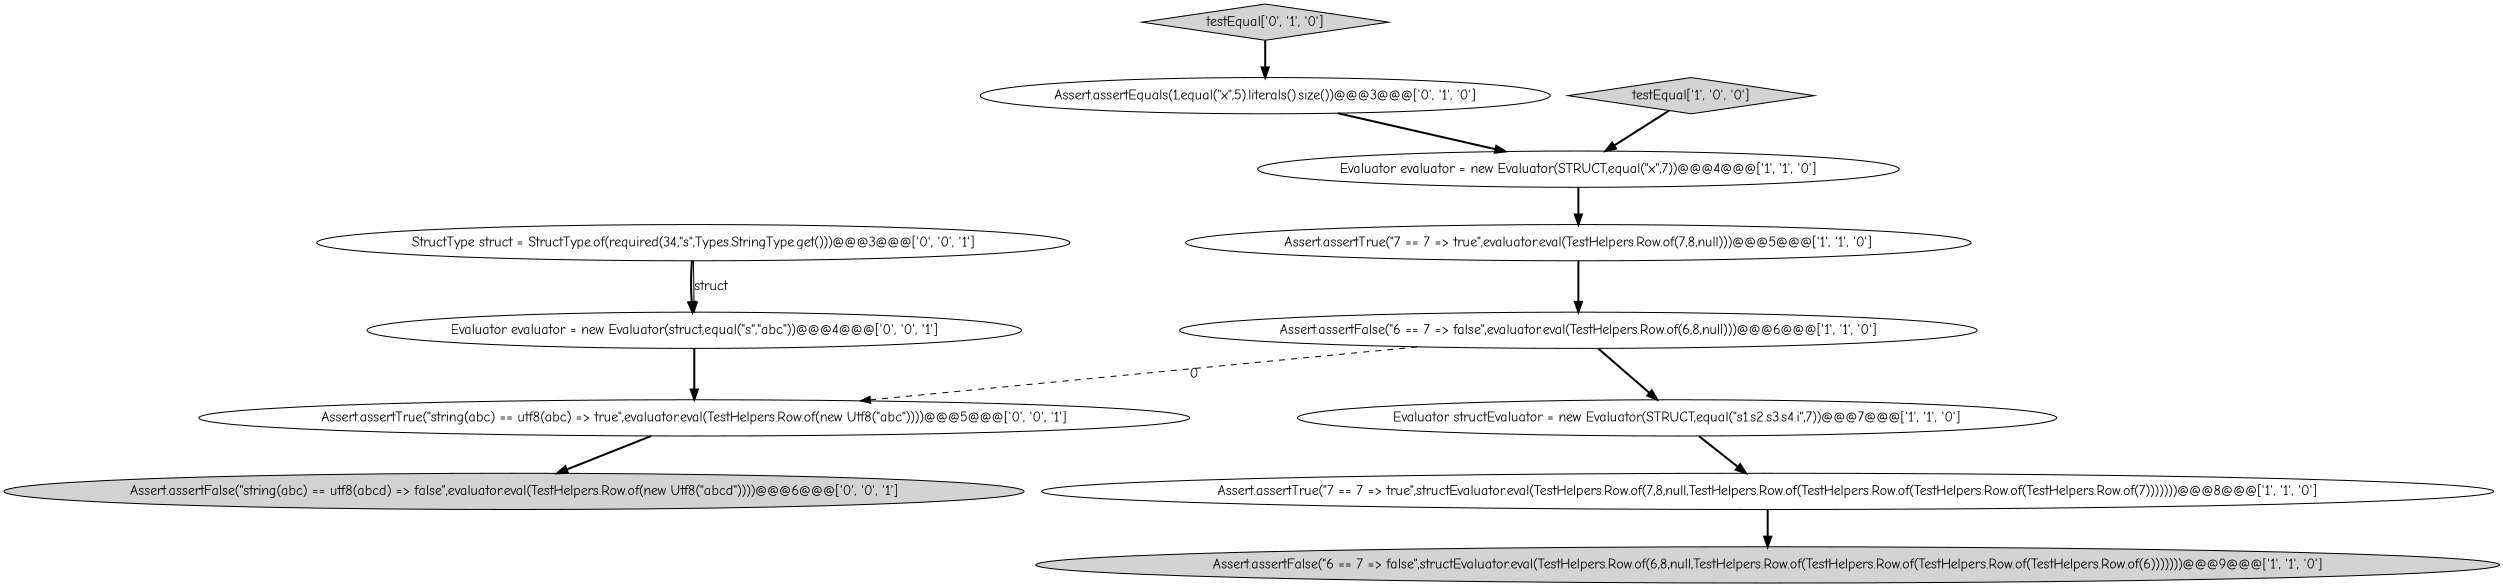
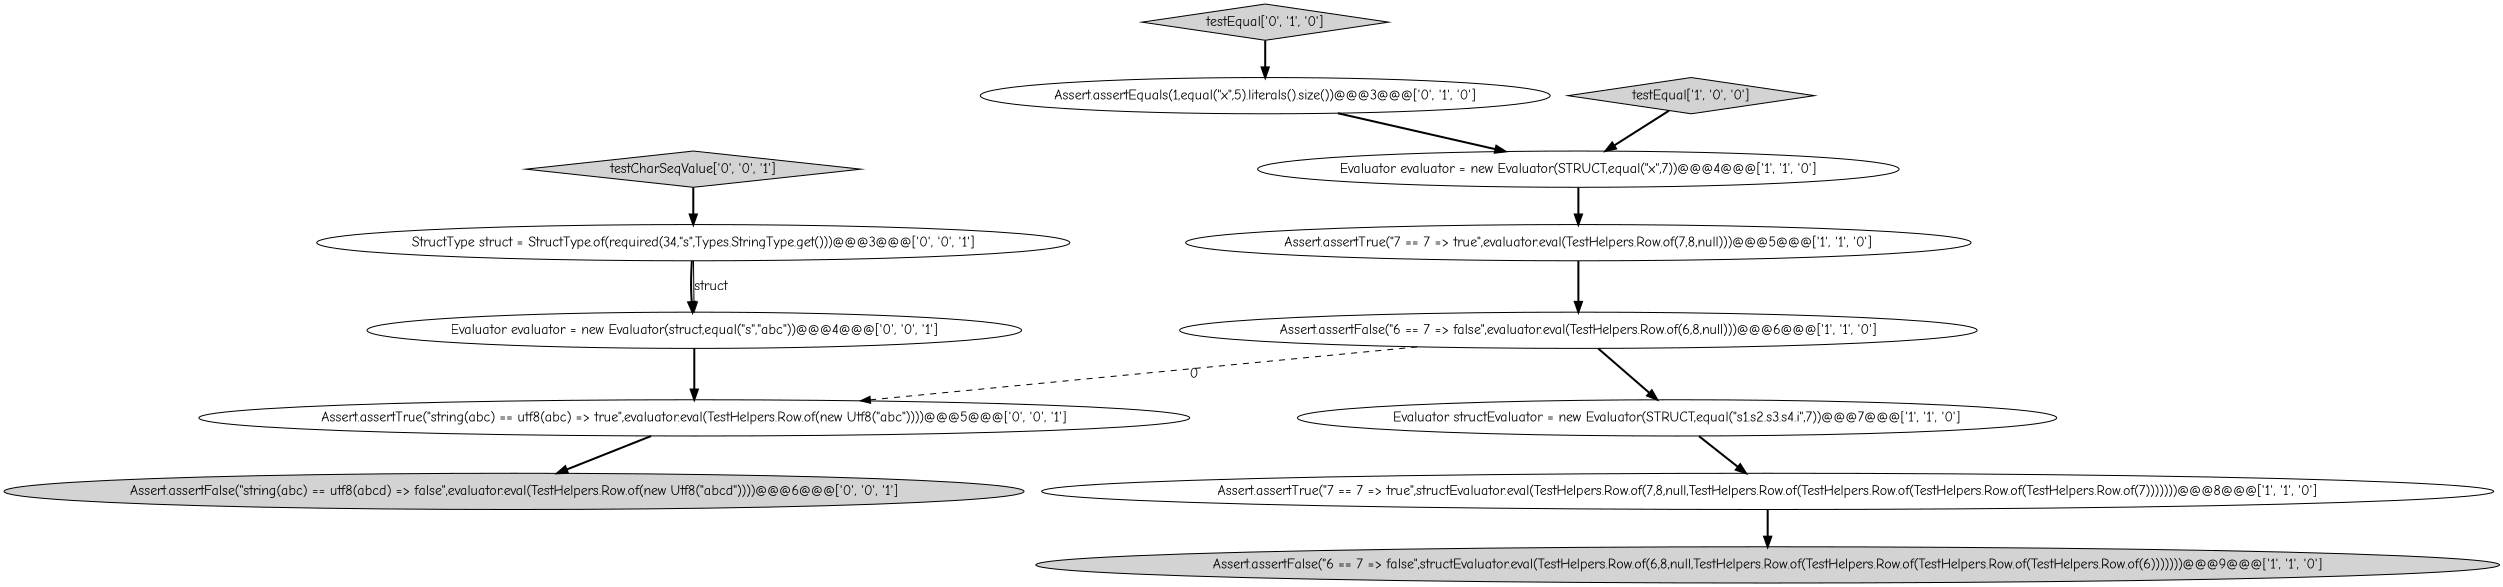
node "testCharSeqValue['0', '0', '1']": added
